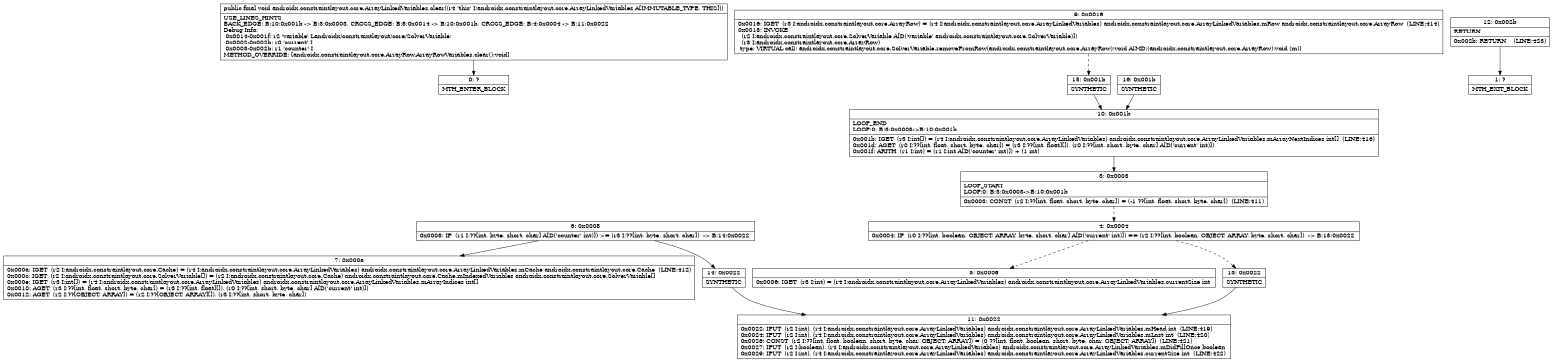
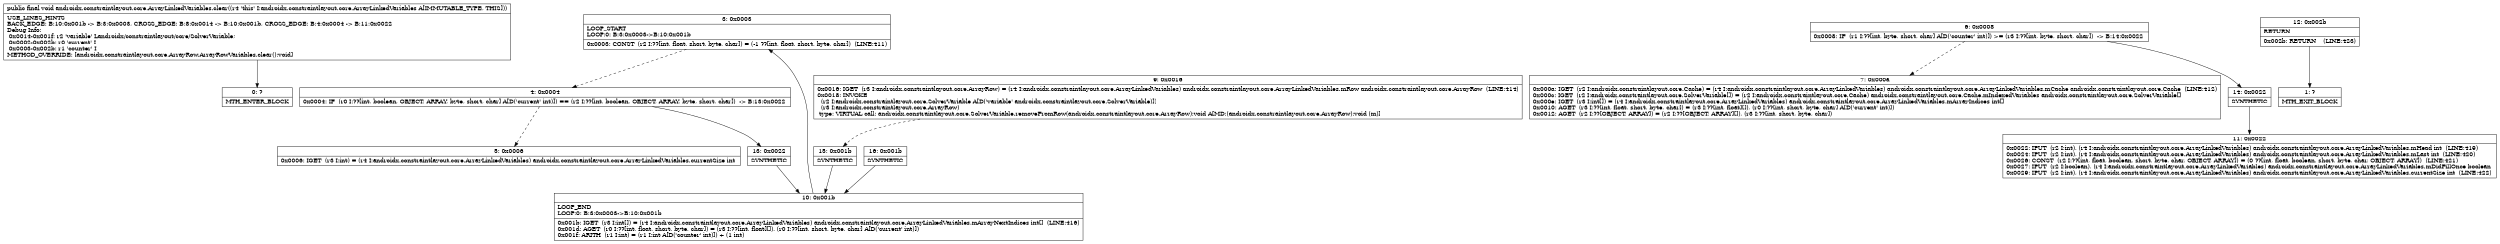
edge "6: 0x0008" -> "7: 0x000a": style solid -> dashed
edge "4: 0x0004" -> "13: 0x0022": style dashed -> solid
edge "13: 0x0022" -> "11: 0x0022": now "13: 0x0022" -> "10: 0x001b"
